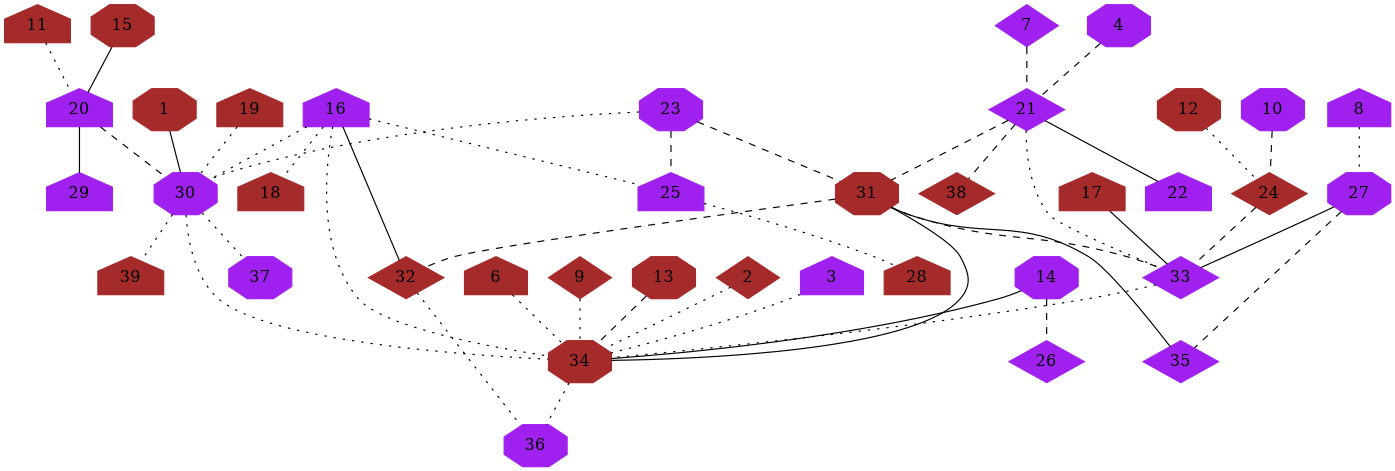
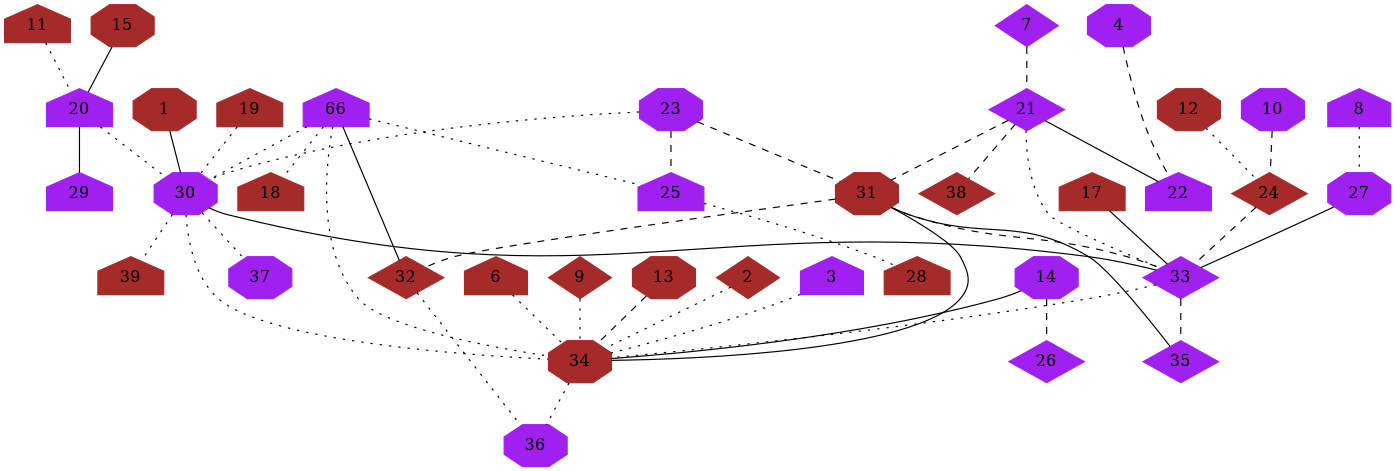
edge "4" -- "21": now "4" -- "22"
node "16": label "16" -> "66"
edge "20" -- "30": style dashed -> dotted
edge "30" -- "33": added
edge "27" -- "35": now "33" -- "35"
